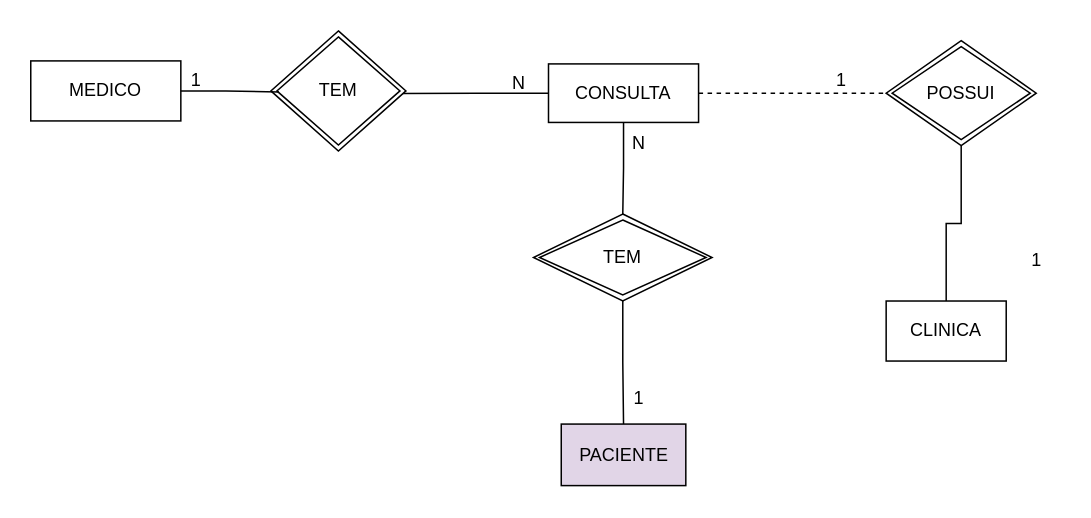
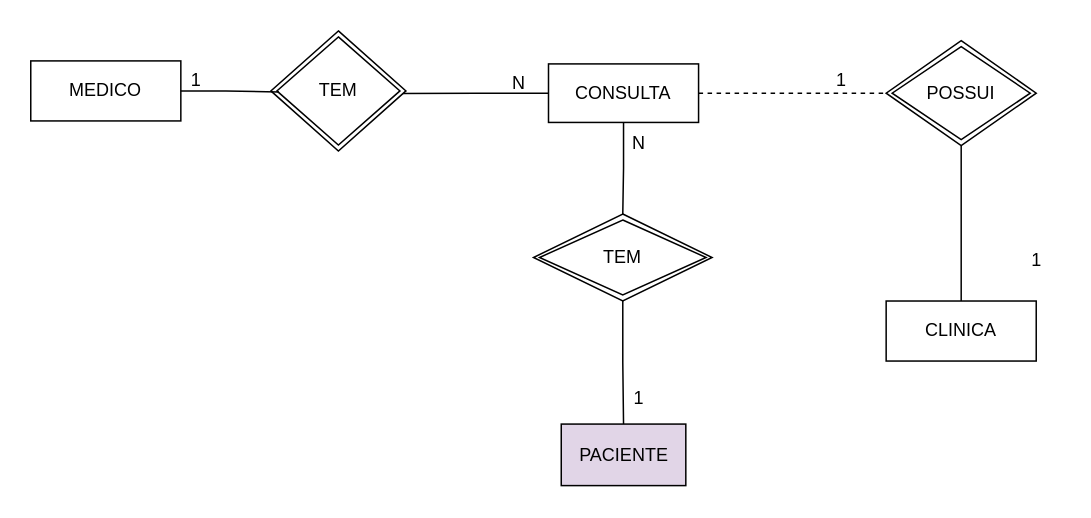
node "CLINICA": size 120x60 -> 150x60
